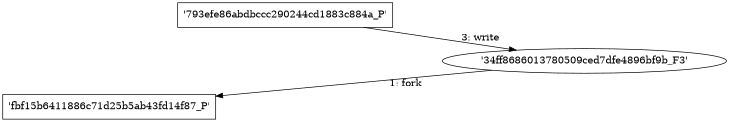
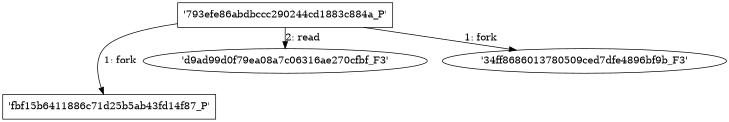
edge "'793efe86abdbccc290244cd1883c884a_P'" -> "'34ff8686013780509ced7dfe4896bf9b_F3'": label "3: write" -> "1: fork"
node "'d9ad99d0f79ea08a7c06316ae270cfbf_F3'": added
edge "'34ff8686013780509ced7dfe4896bf9b_F3'" -> "'fbf15b6411886c71d25b5ab43fd14f87_P'": now "'793efe86abdbccc290244cd1883c884a_P'" -> "'fbf15b6411886c71d25b5ab43fd14f87_P'"
